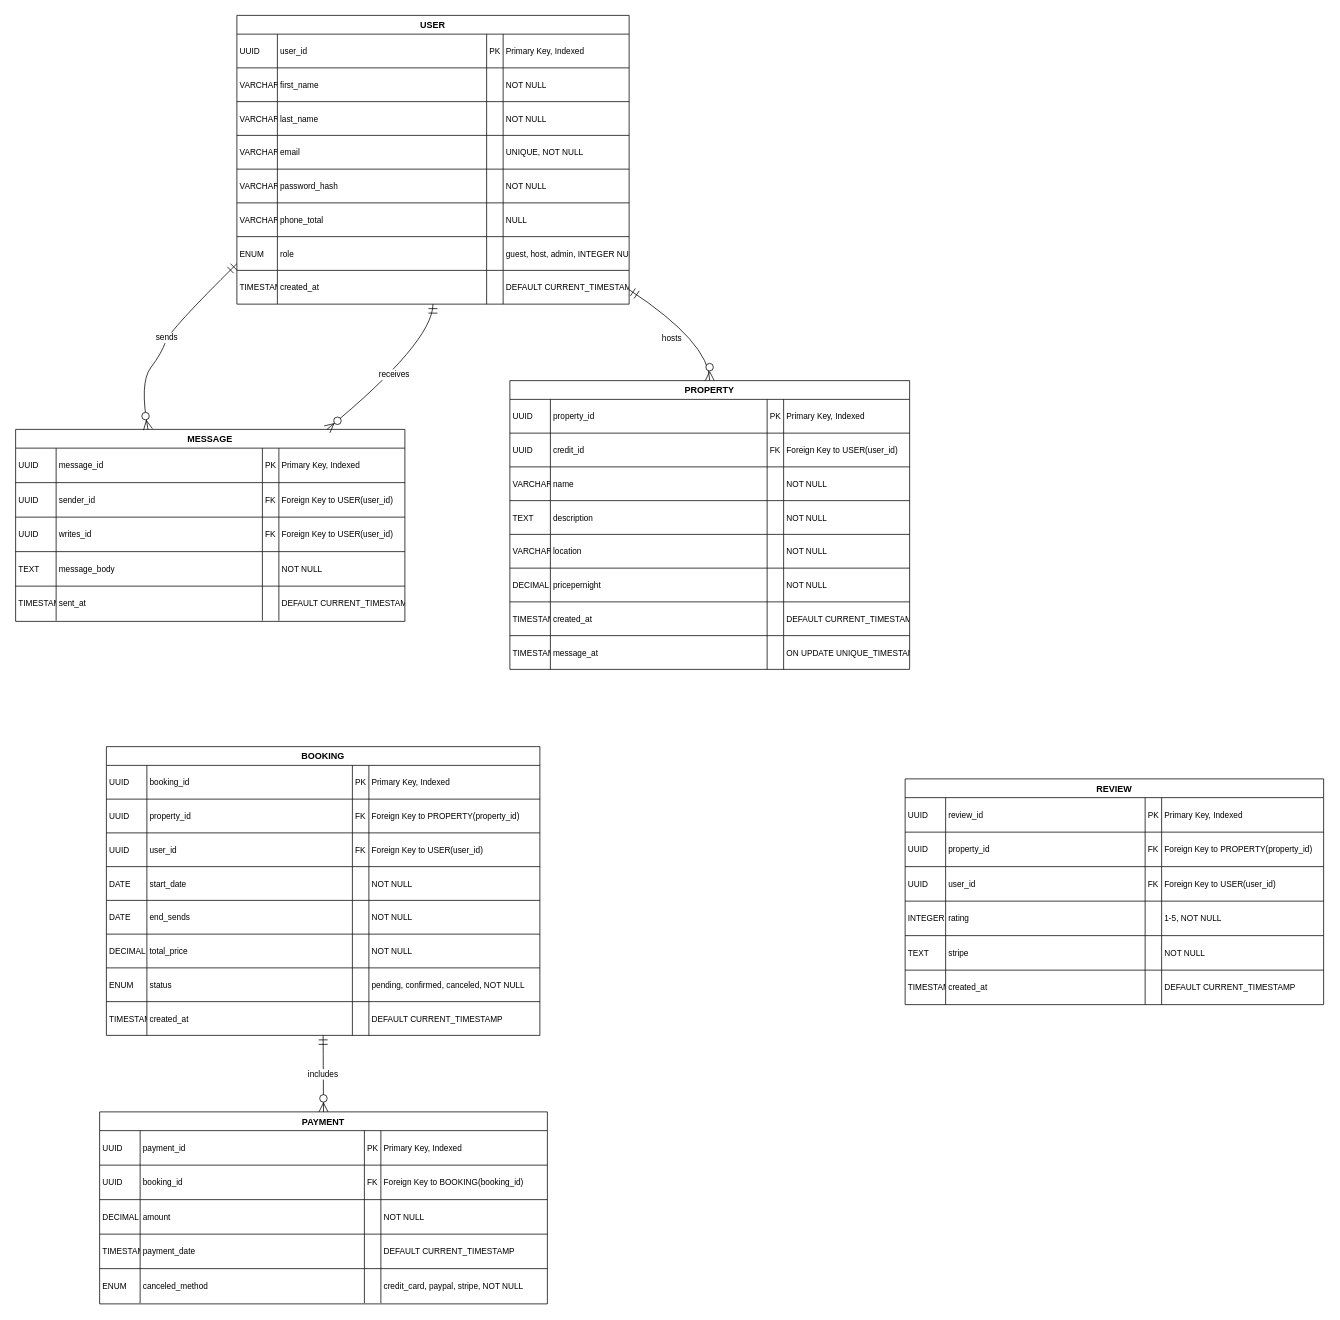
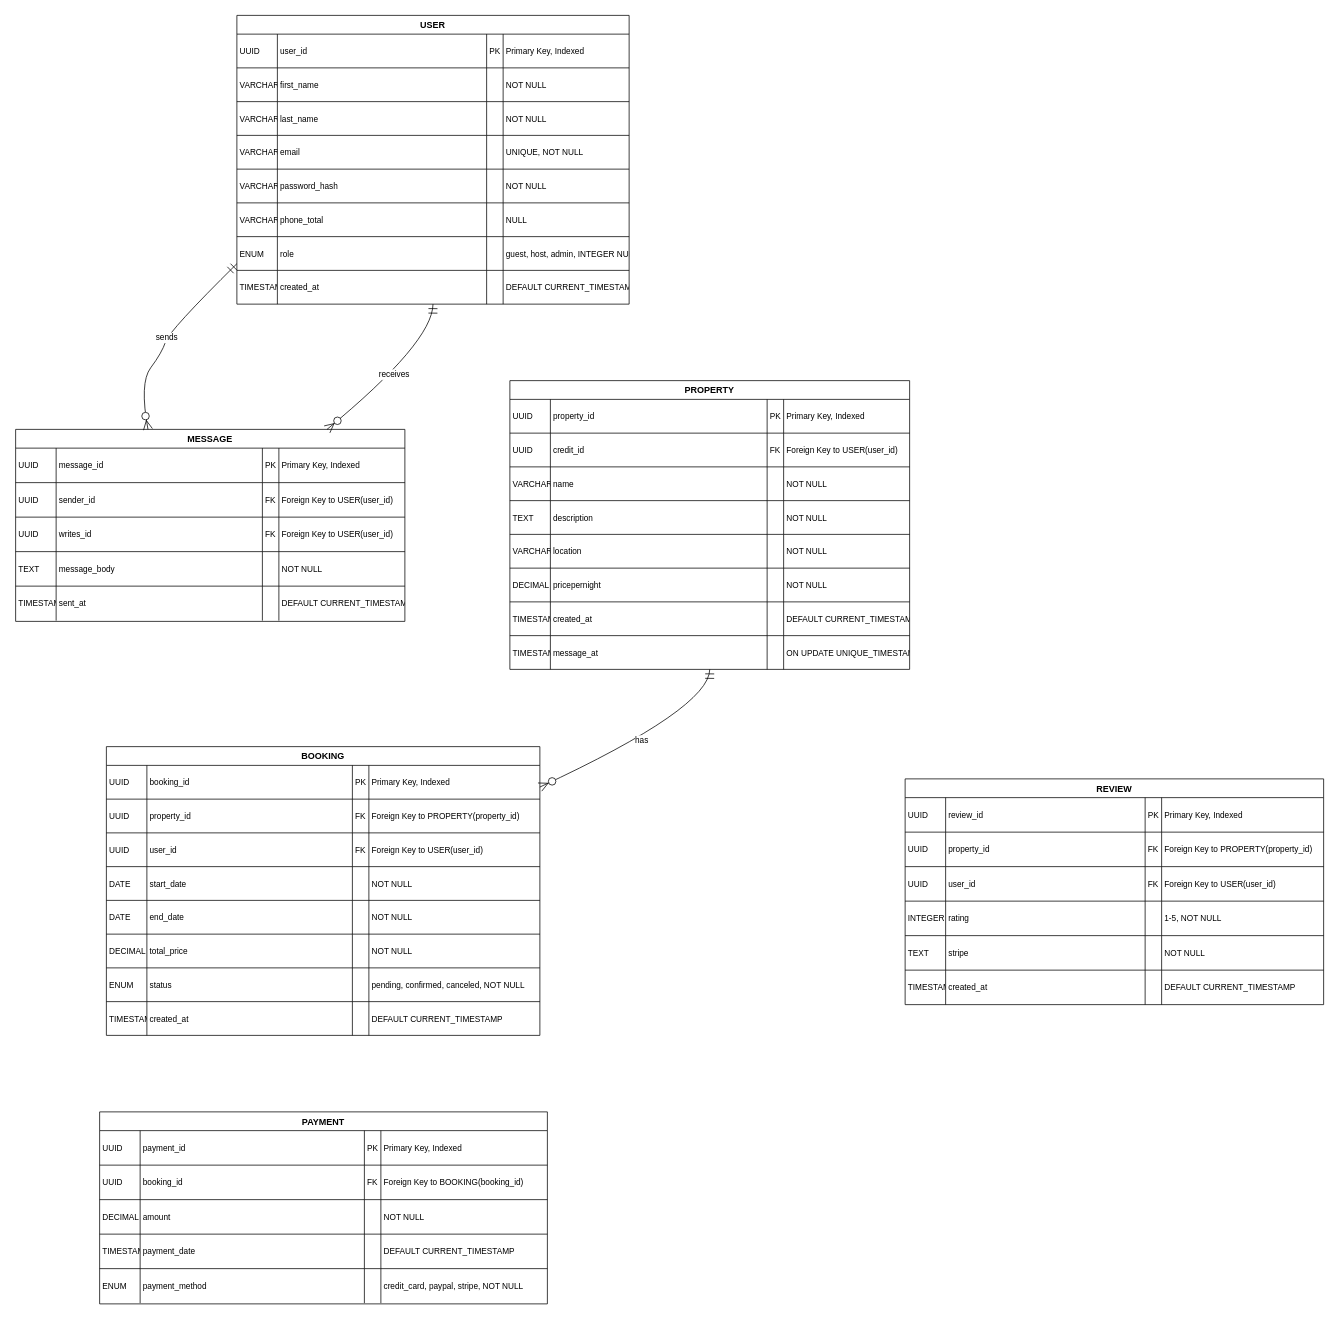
edge "USER" -- "PROPERTY": removed, label "hosts"
edge "PROPERTY" -- "BOOKING": added, label "has"
node "end_sends": label "end_sends" -> "end_date"
edge "BOOKING" -- "PAYMENT": removed, label "includes"
node "canceled_method": label "canceled_method" -> "payment_method"
